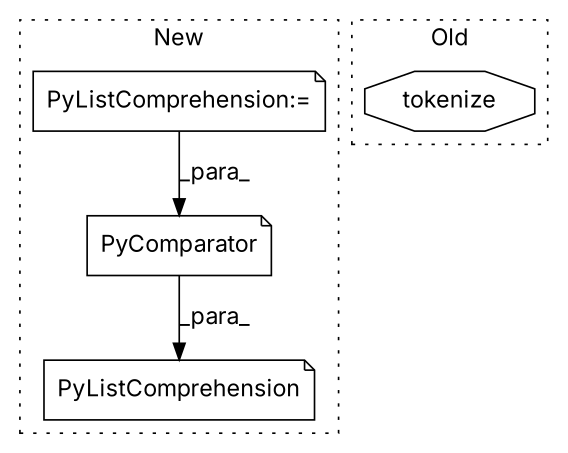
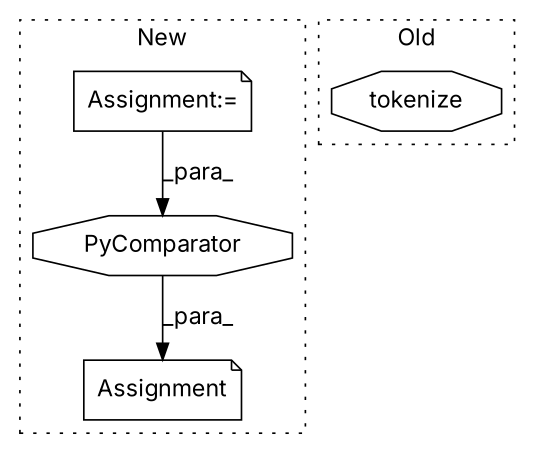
node "PyListComprehension:=": label "PyListComprehension:=" -> "Assignment:="
node "PyComparator": shape note -> octagon
node "PyListComprehension": label "PyListComprehension" -> "Assignment"
